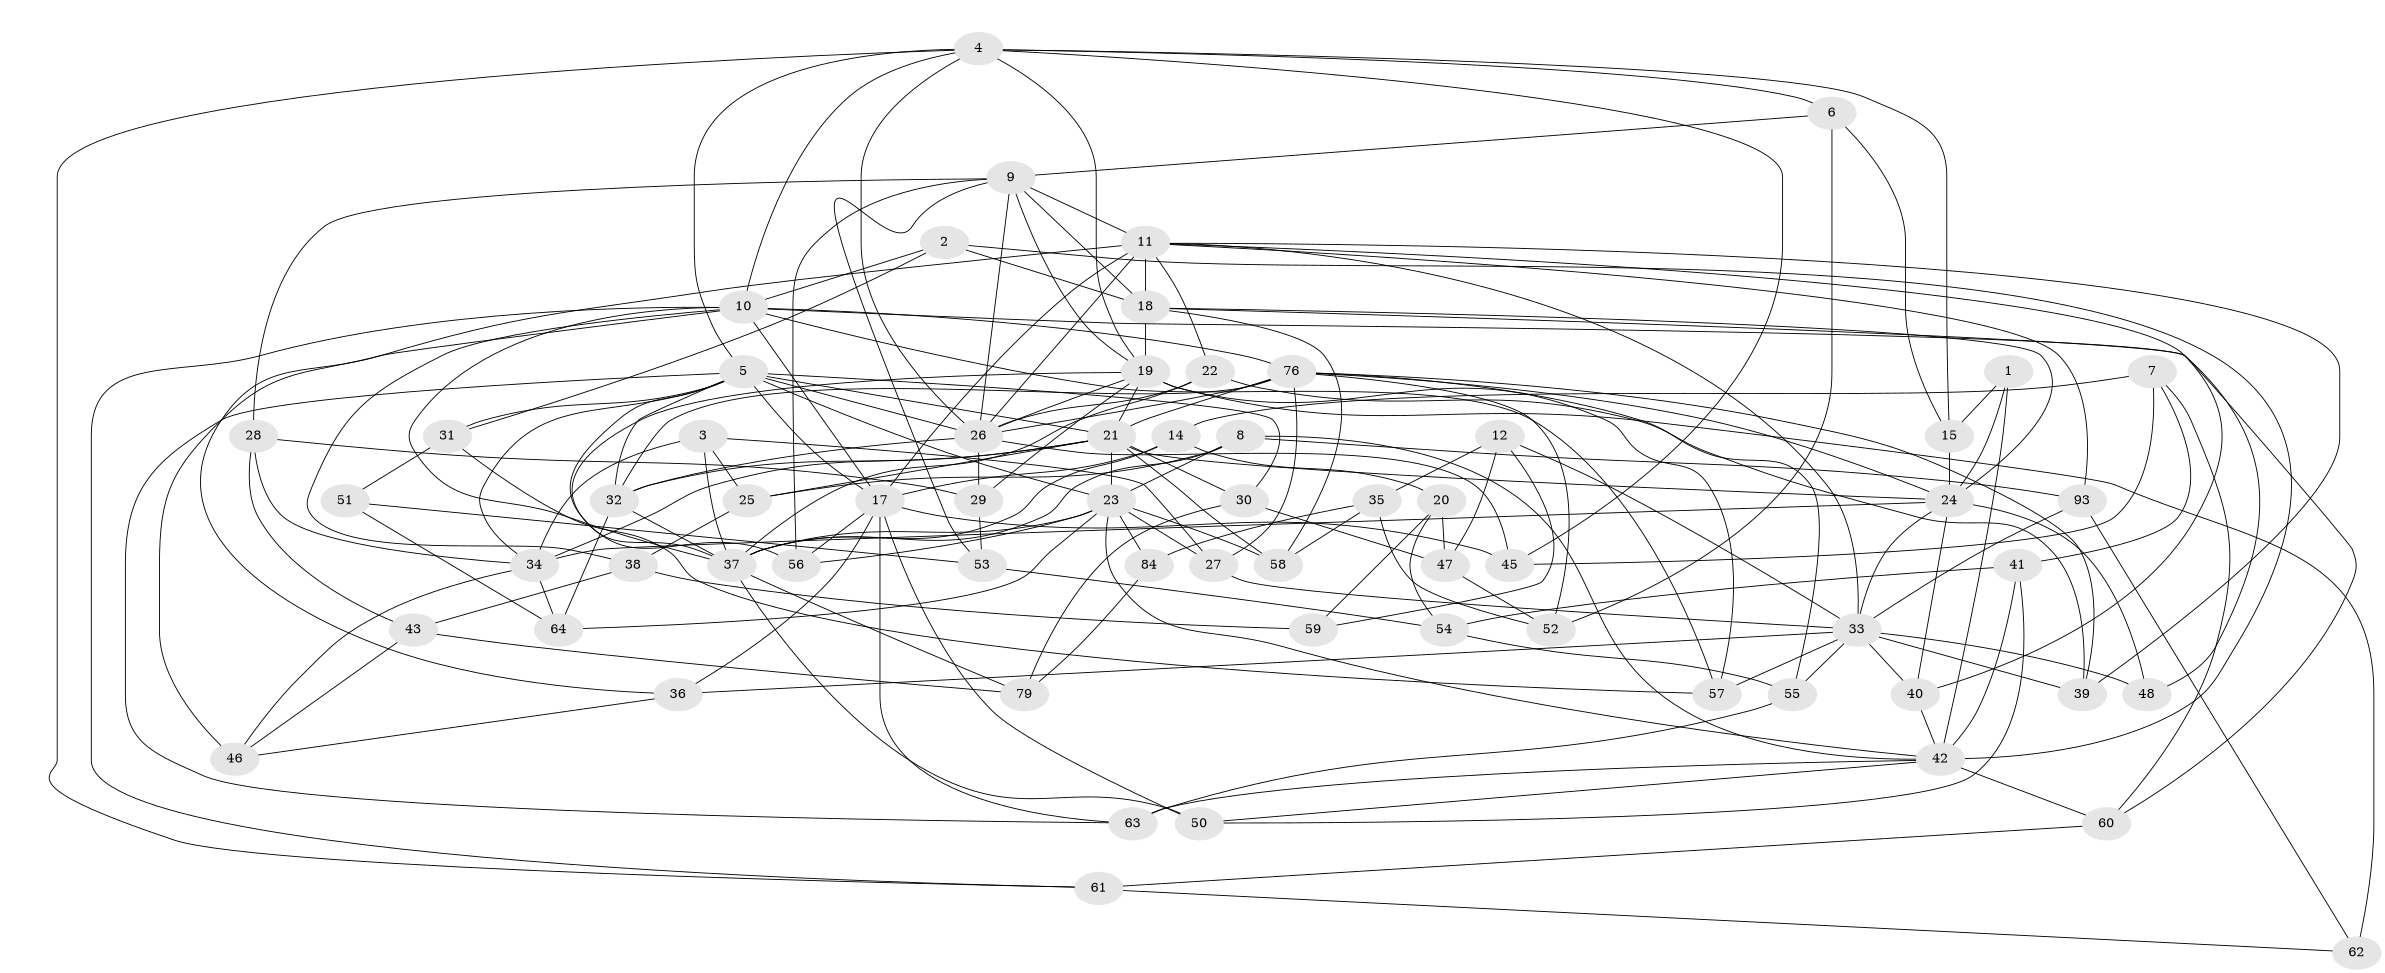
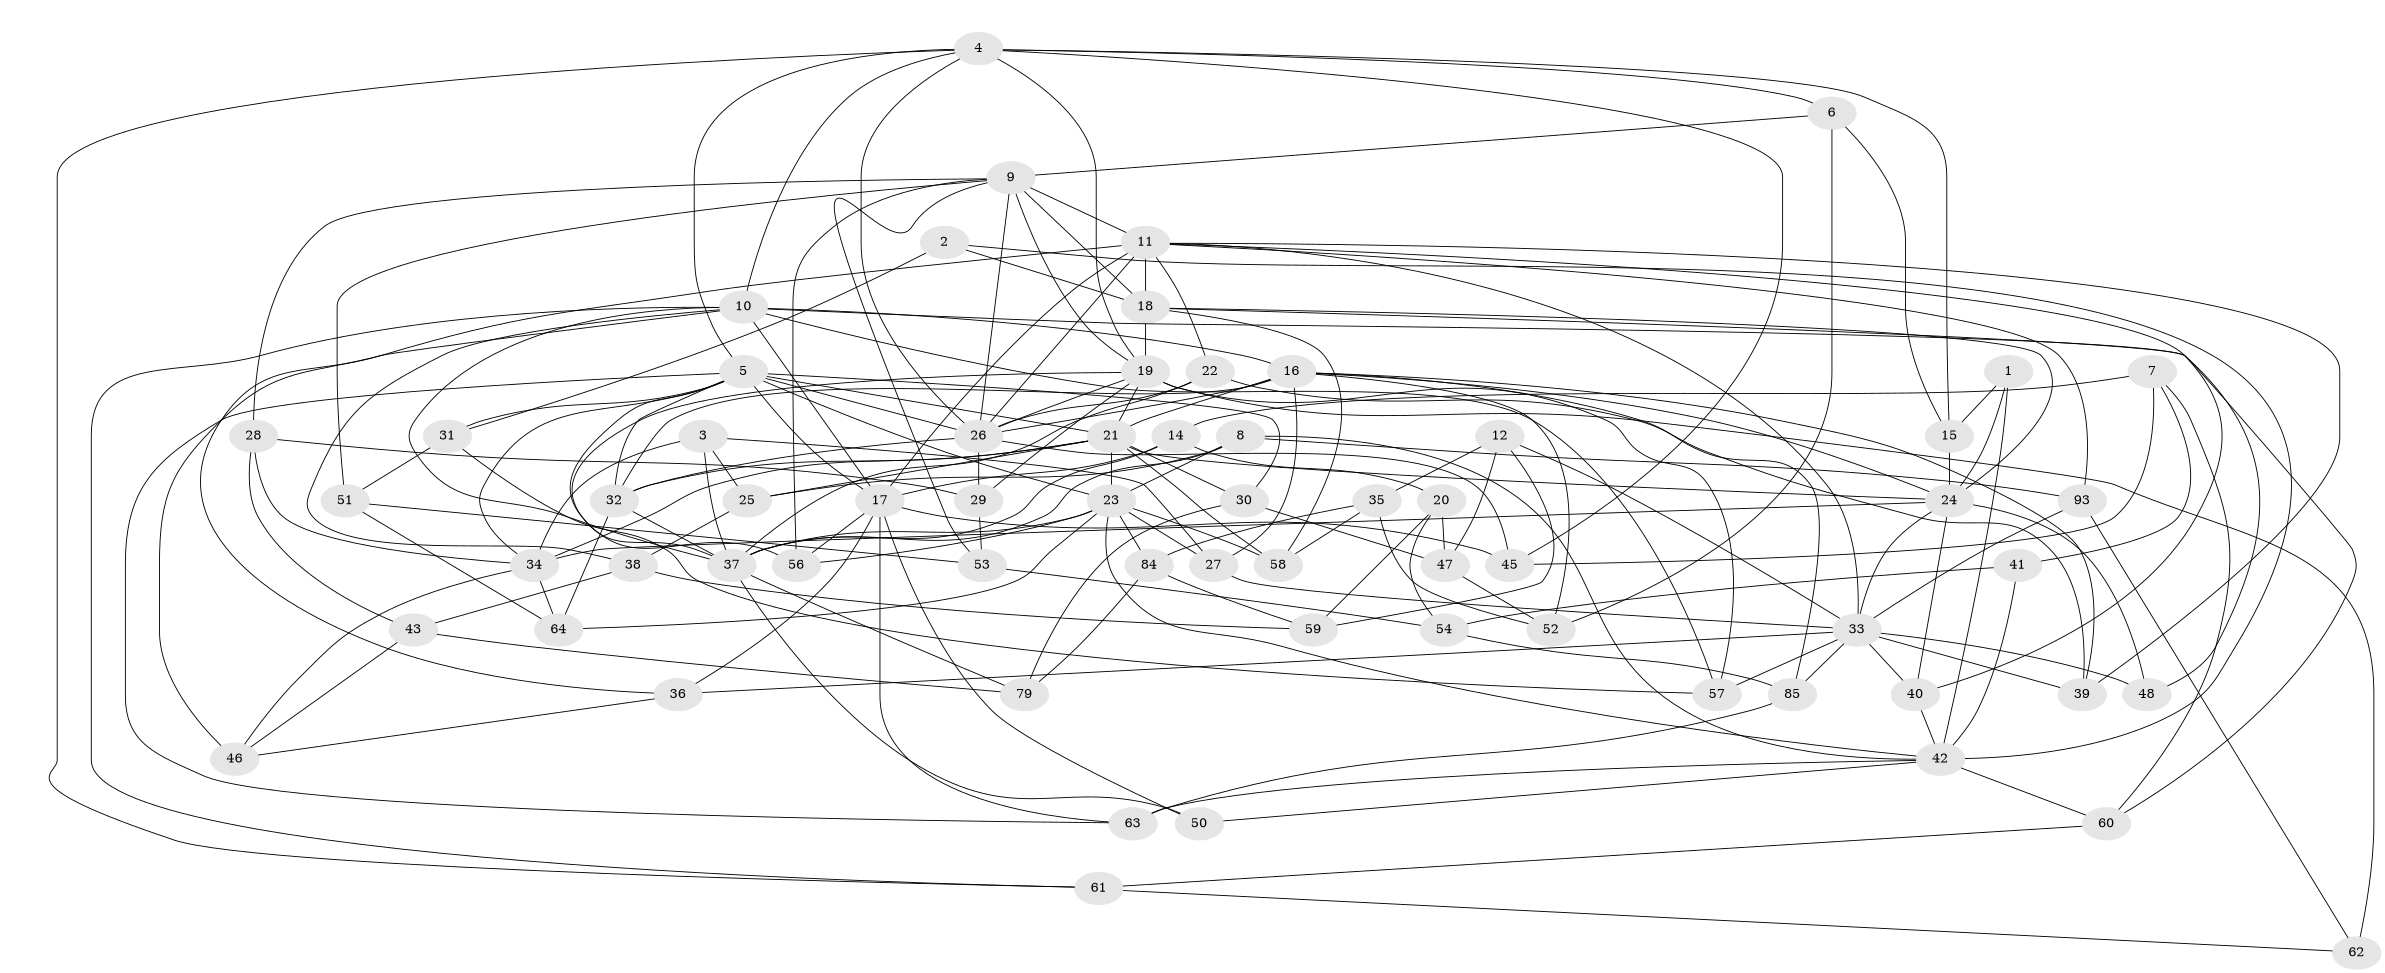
edge "9" -- "51": added
edge "2" -- "10": removed
node "76": label "76" -> "16"
edge "84" -- "59": added
node "55": label "55" -> "85"
edge "41" -- "50": removed
